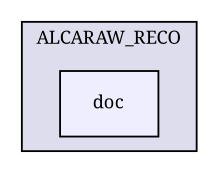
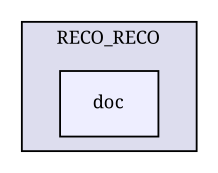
cluster "ALCARAW_RECO": label "ALCARAW_RECO" -> "RECO_RECO"
